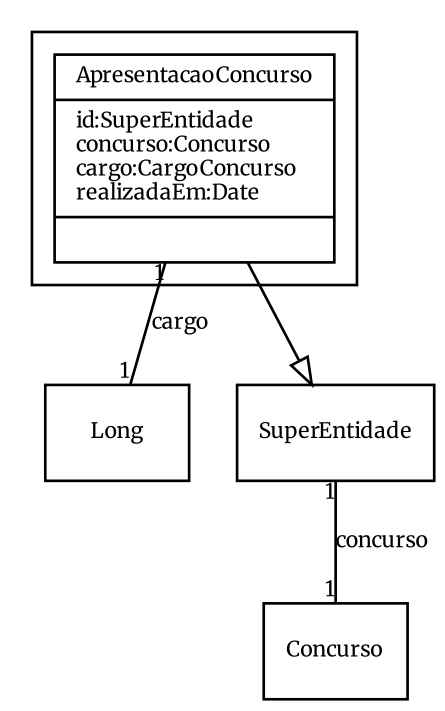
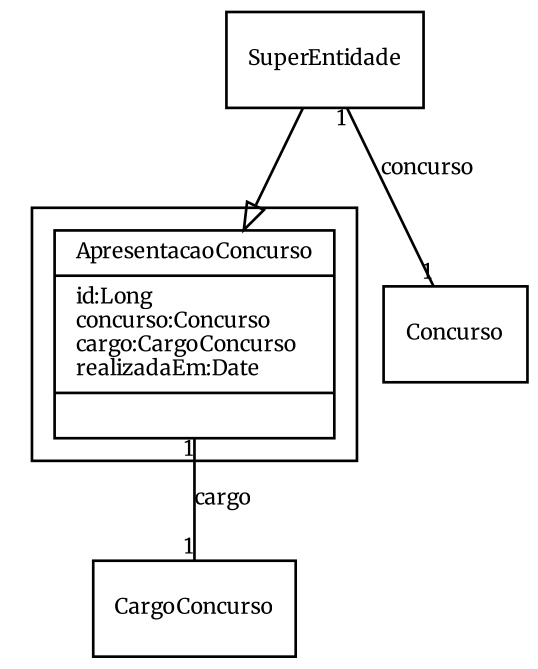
node "ApresentacaoConcurso": text "id:SuperEntidade" -> "id:Long"
edge "ApresentacaoConcurso" -> "SuperEntidade": reversed
node "Long": label "Long" -> "CargoConcurso"
